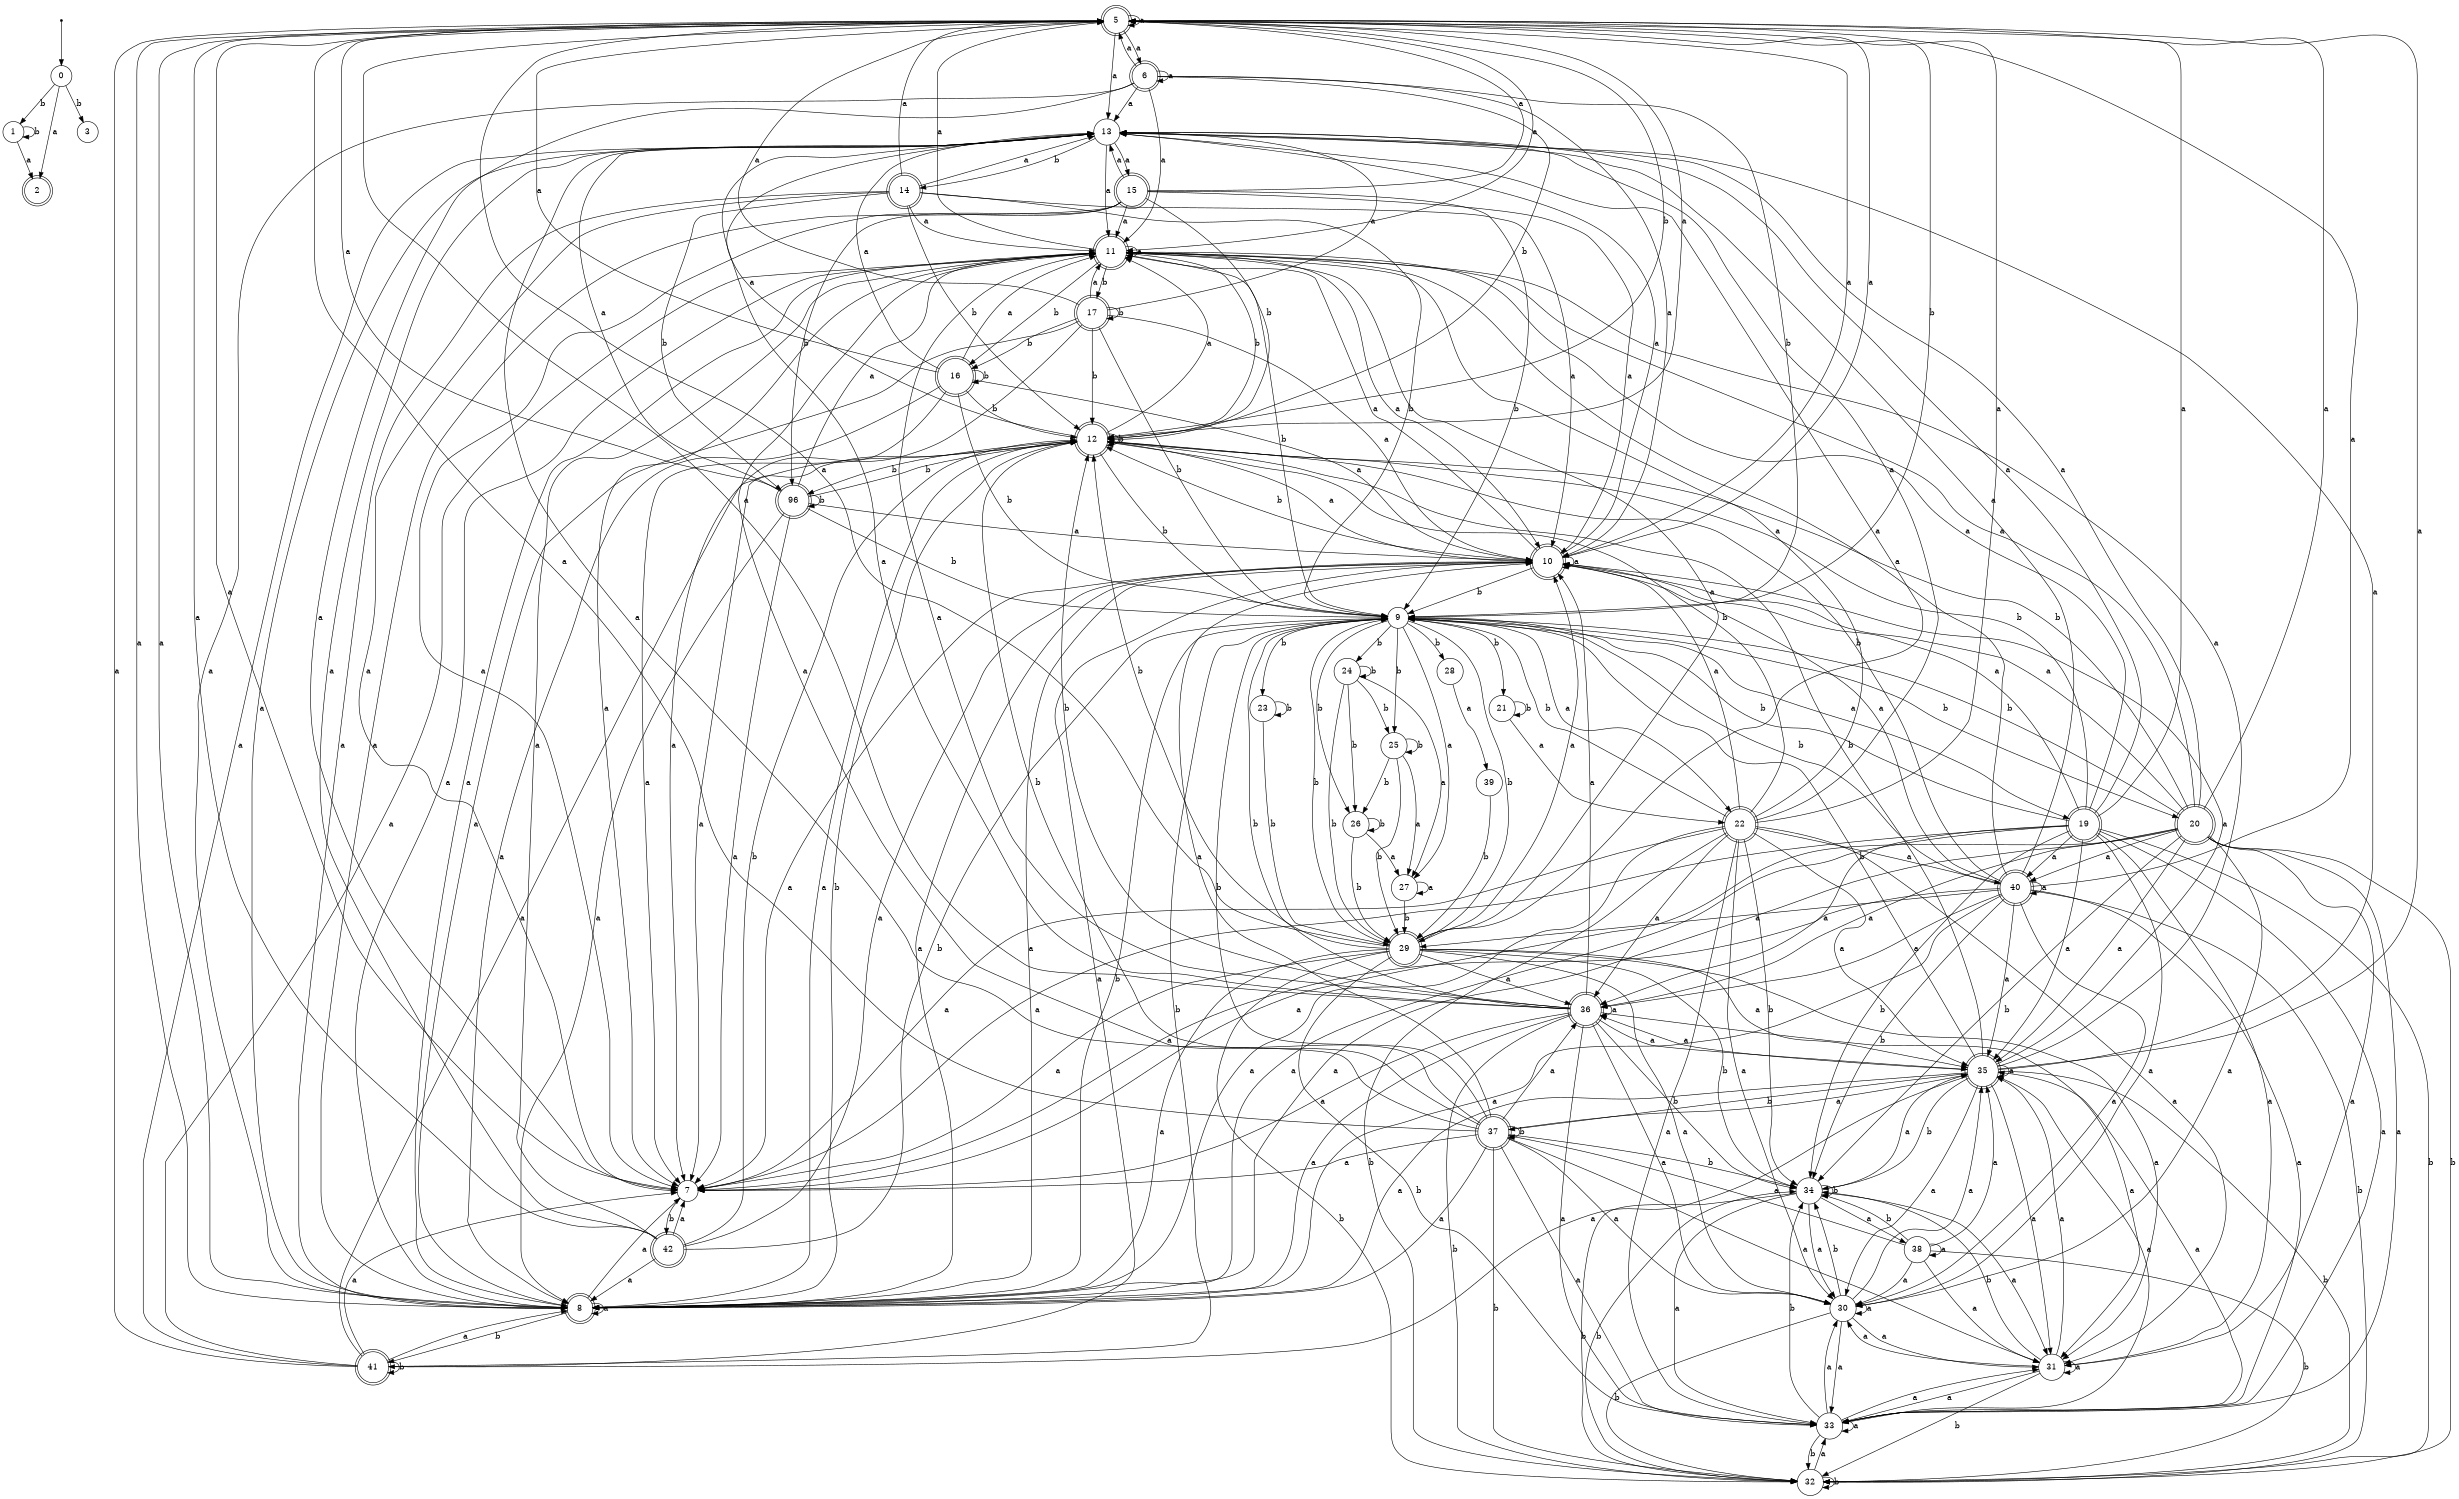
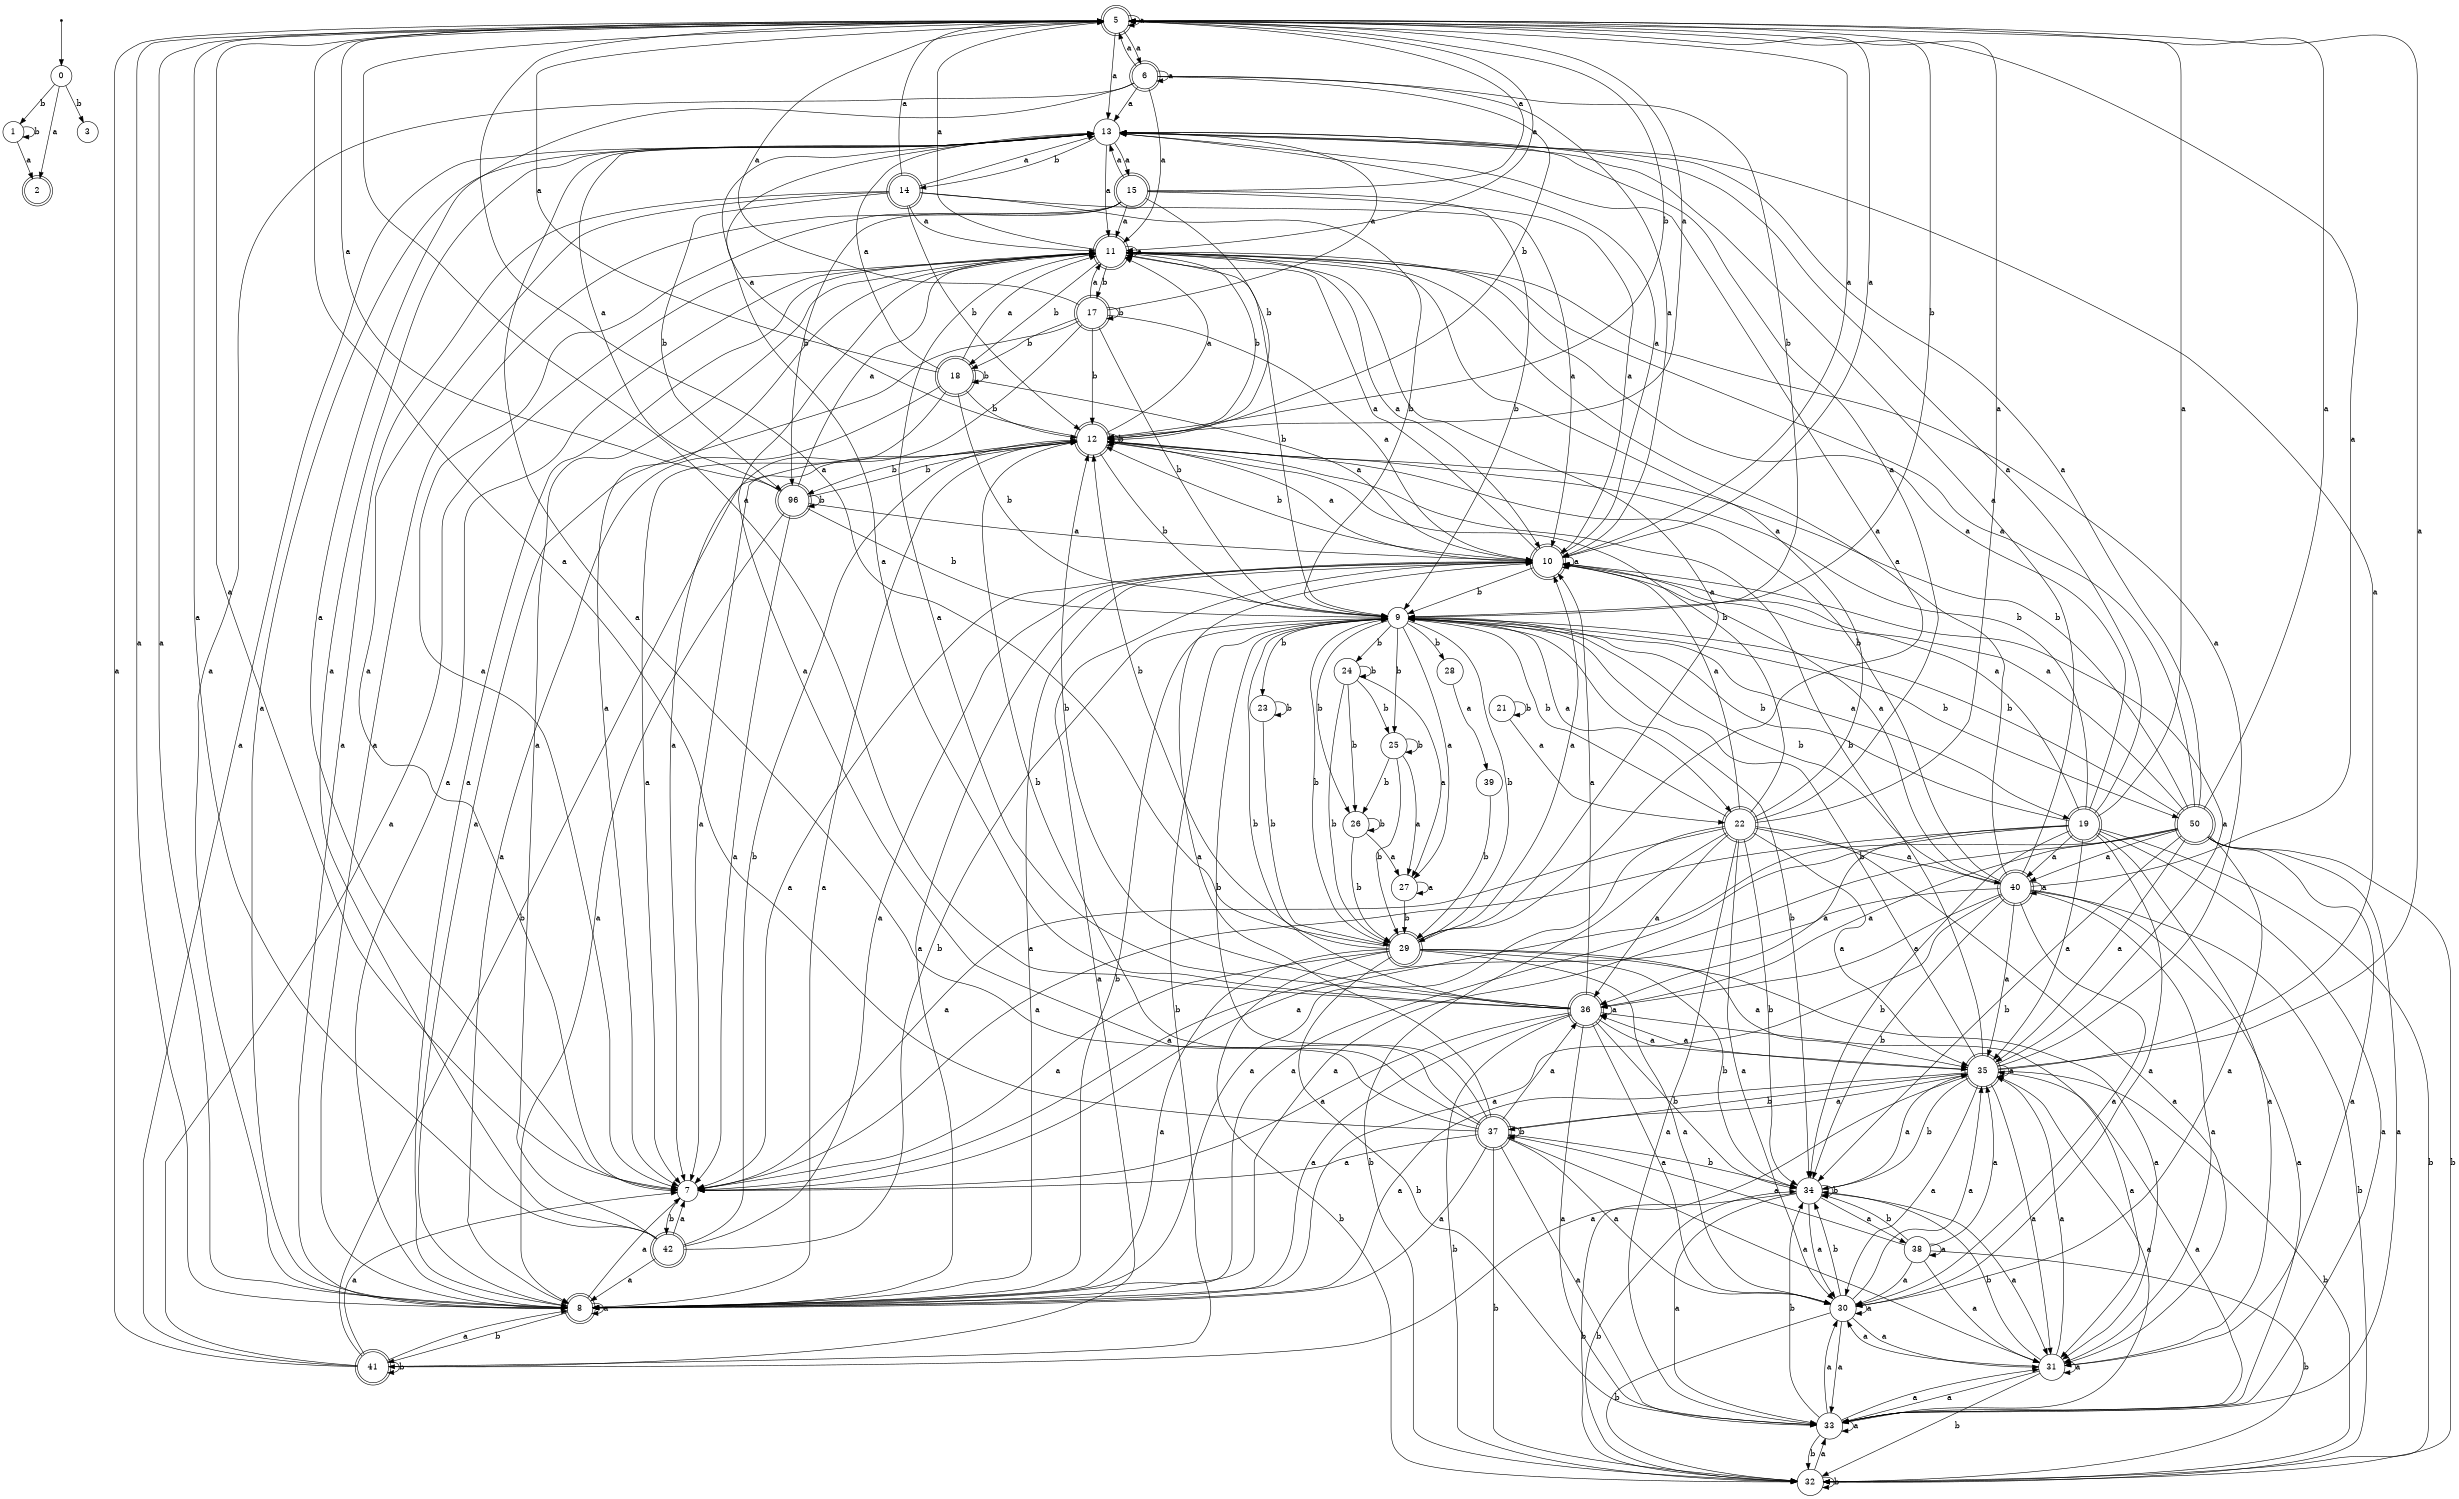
node "16": label "16" -> "18"
edge "9" -> "21": now "9" -> "34"
node "20": label "20" -> "50"
edge "41" -> "12": label "a" -> "b"
edge "40" -> "29": now "40" -> "31"
edge "8" -> "12": removed, label "b"
edge "29" -> "36": removed, label "a"
